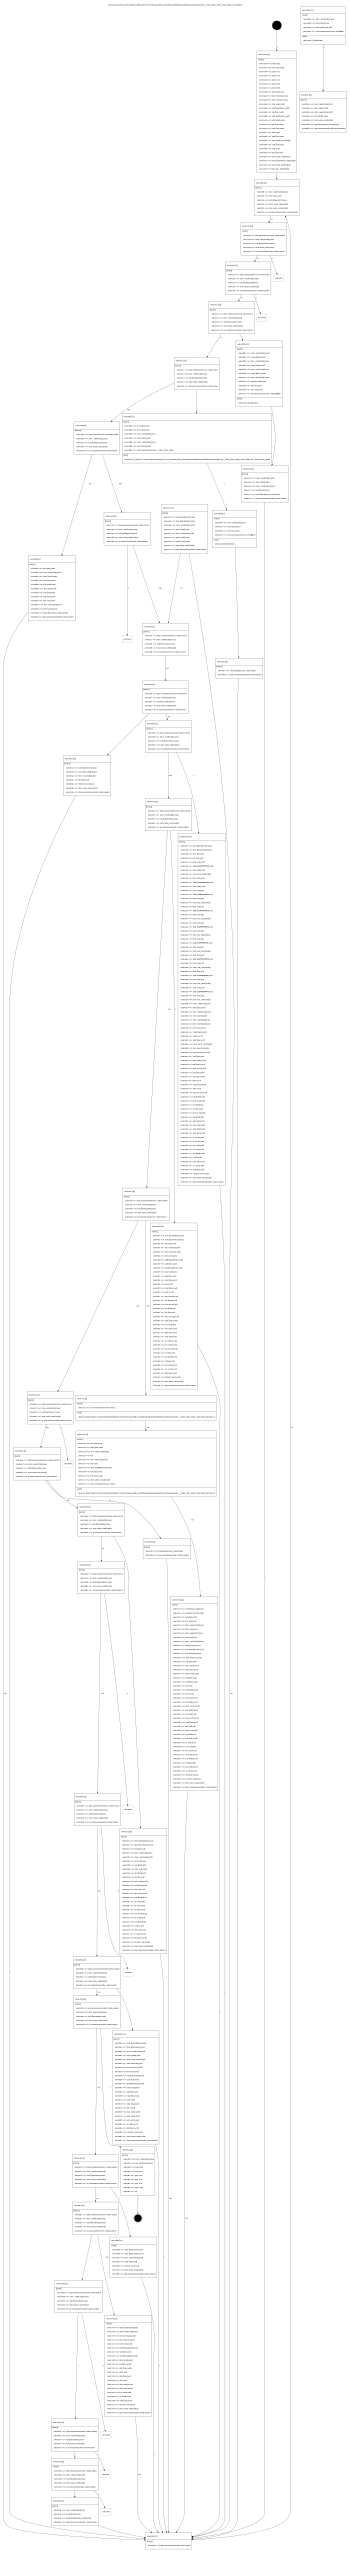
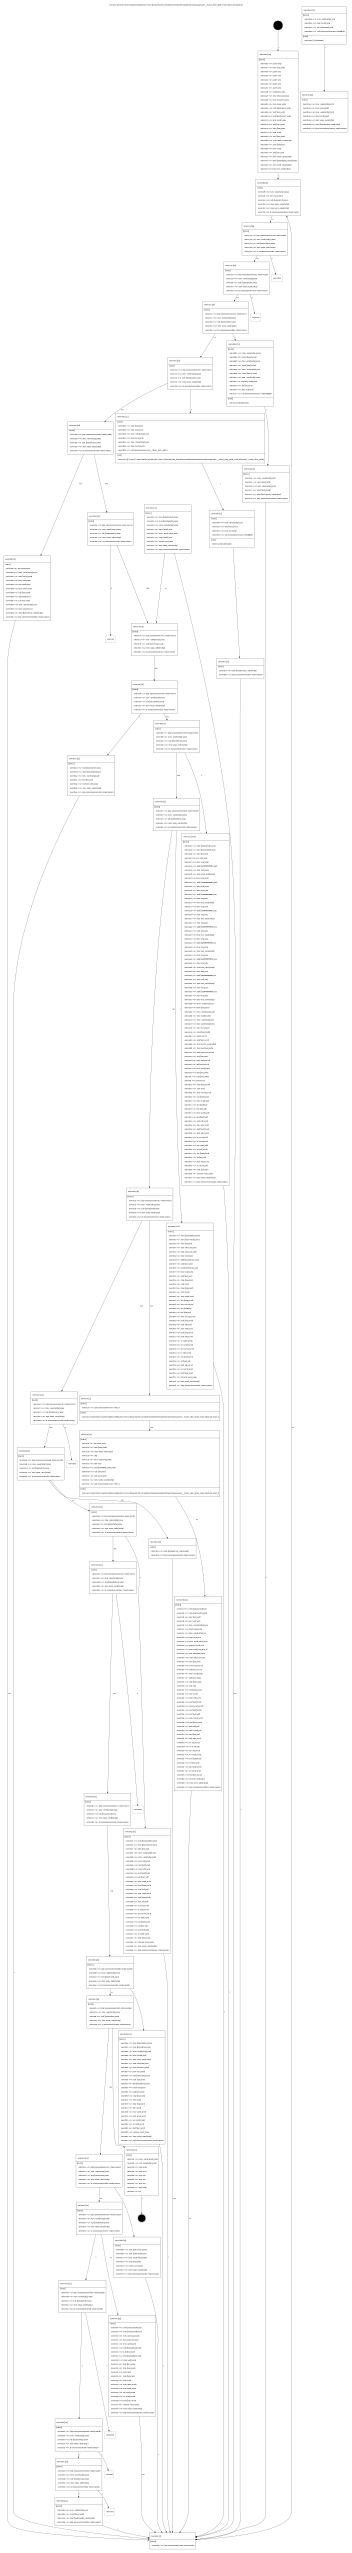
node "0x40203a": removed
